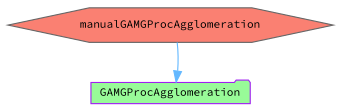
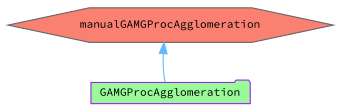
edge "manualGAMGProcAgglomeration" -> "GAMGProcAgglomeration": reversed
